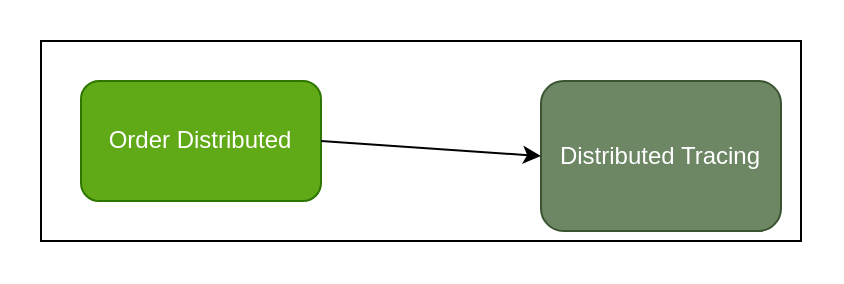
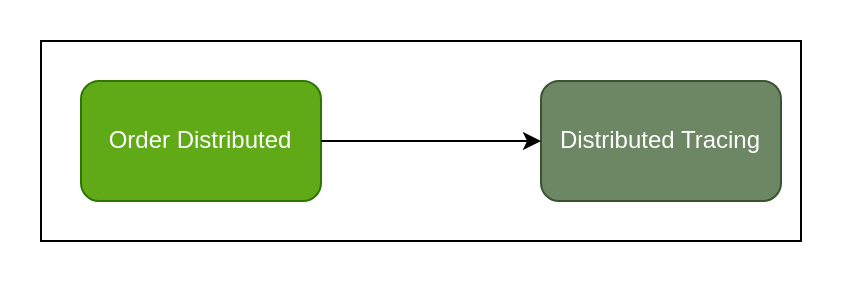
node "Distributed Tracing": size 240x150 -> 240x120
